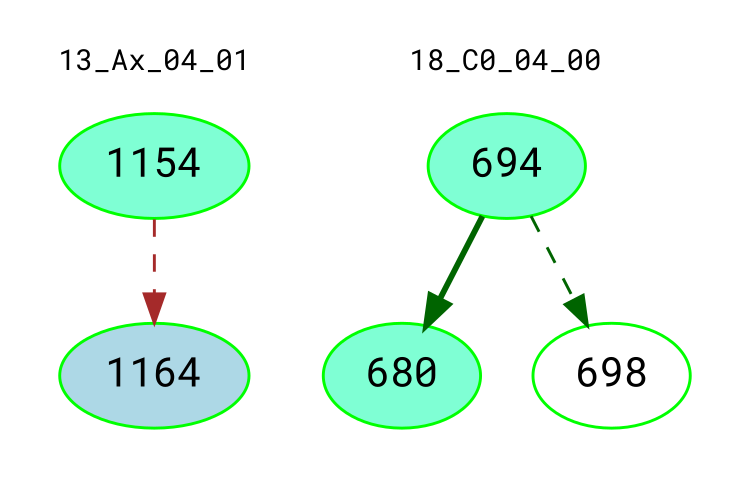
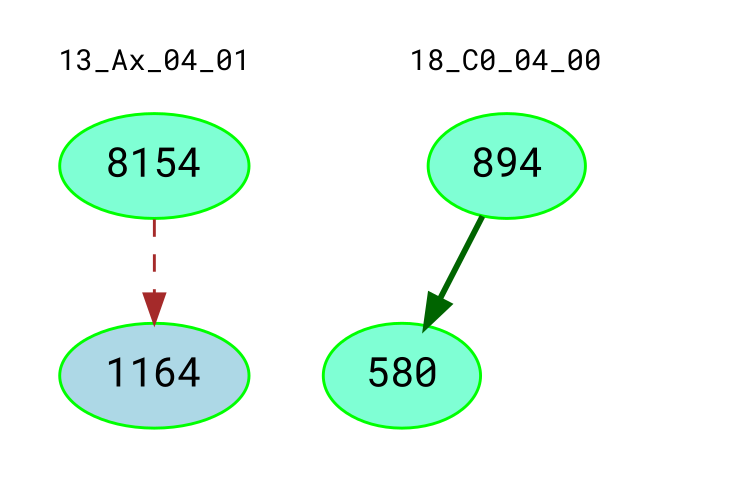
node "1154": label "1154" -> "8154"
node "694": label "694" -> "894"
node "680": label "680" -> "580"
node "698": removed
